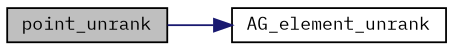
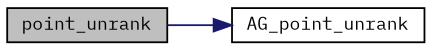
node "AG_element_unrank": label "AG_element_unrank" -> "AG_point_unrank"
